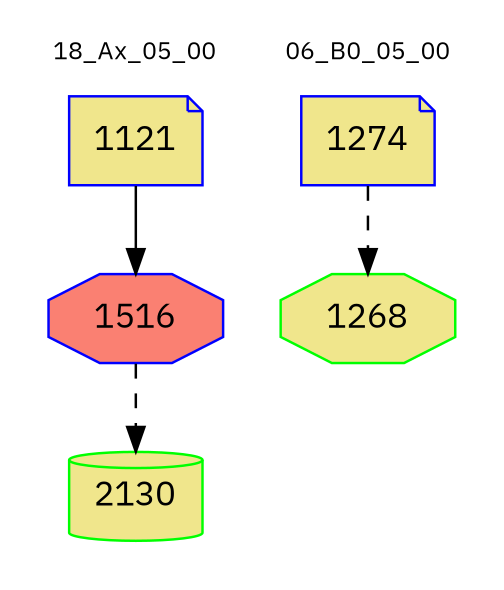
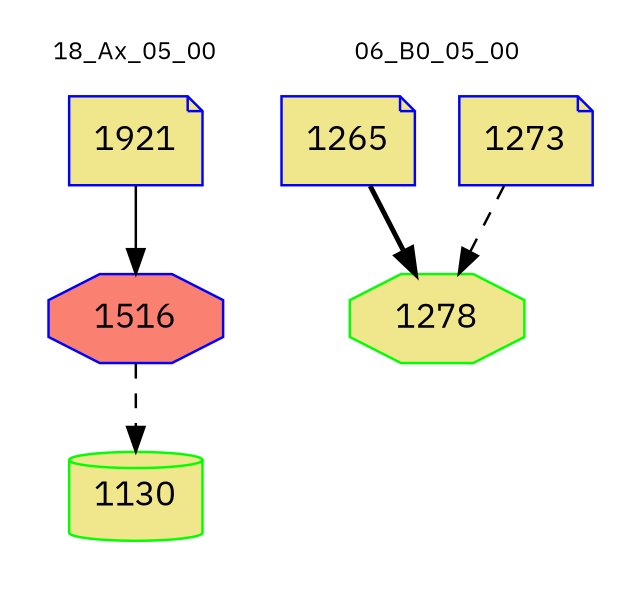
node "1121": label "1121" -> "1921"
node "1265": added
node "1274": label "1274" -> "1273"
node "1268": label "1268" -> "1278"
node "2130": label "2130" -> "1130"
